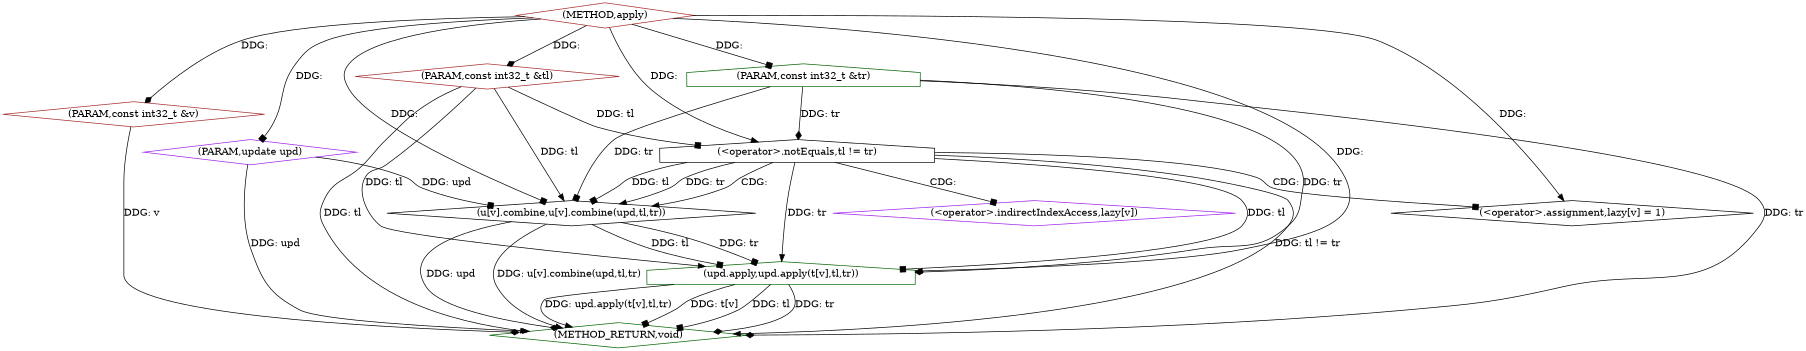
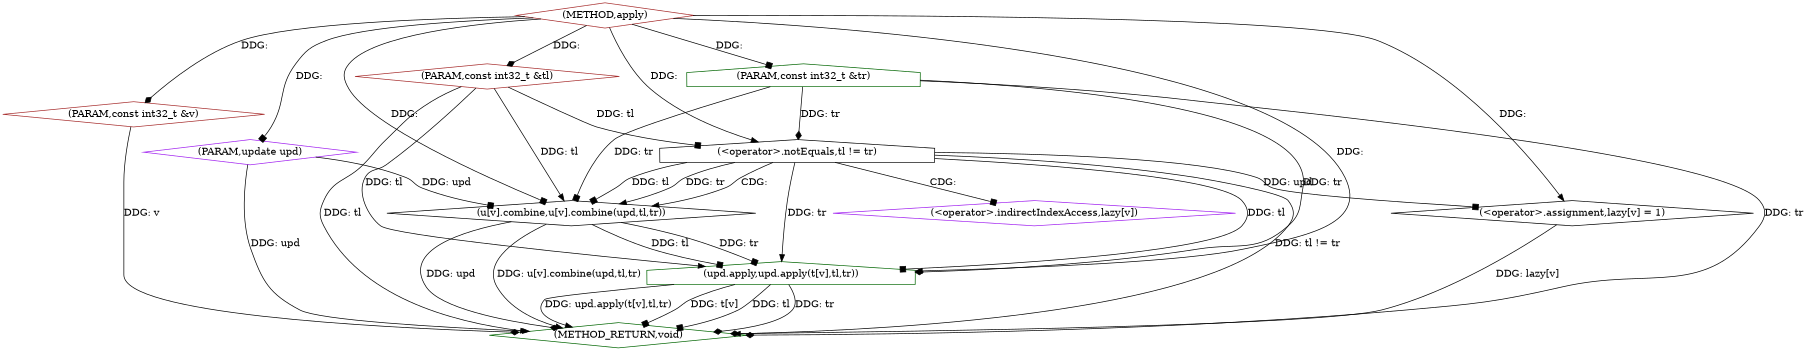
edge "(<operator>.notEquals,tl != tr)" -> "(<operator>.assignment,lazy[v] = 1)": label "CDG: " -> "DDG: upd"
edge "(<operator>.assignment,lazy[v] = 1)" -> "(METHOD_RETURN,void)": added, label "DDG: lazy[v]"
